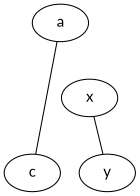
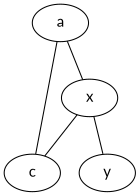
edge "a" -- "x": added
edge "x" -- "c": added
